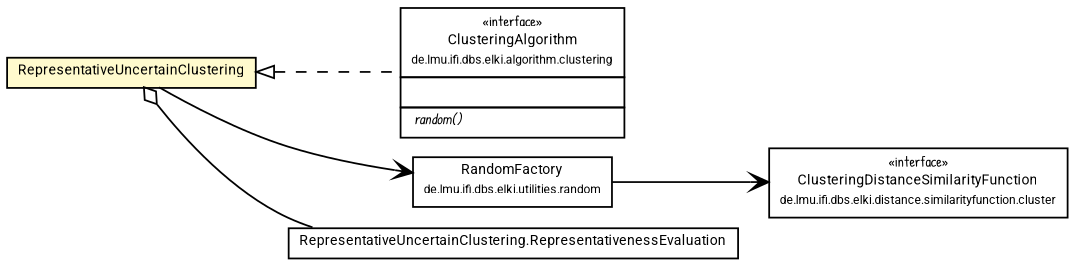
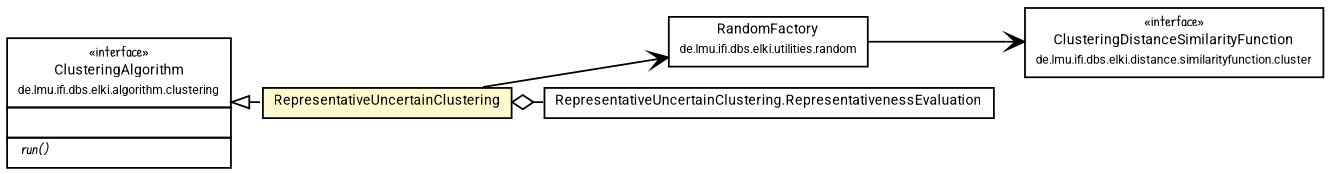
edge "ClusteringAlgorithm" -> "RepresentativeUncertainClustering": reversed
node "ClusteringAlgorithm": text "random()" -> "run()"
